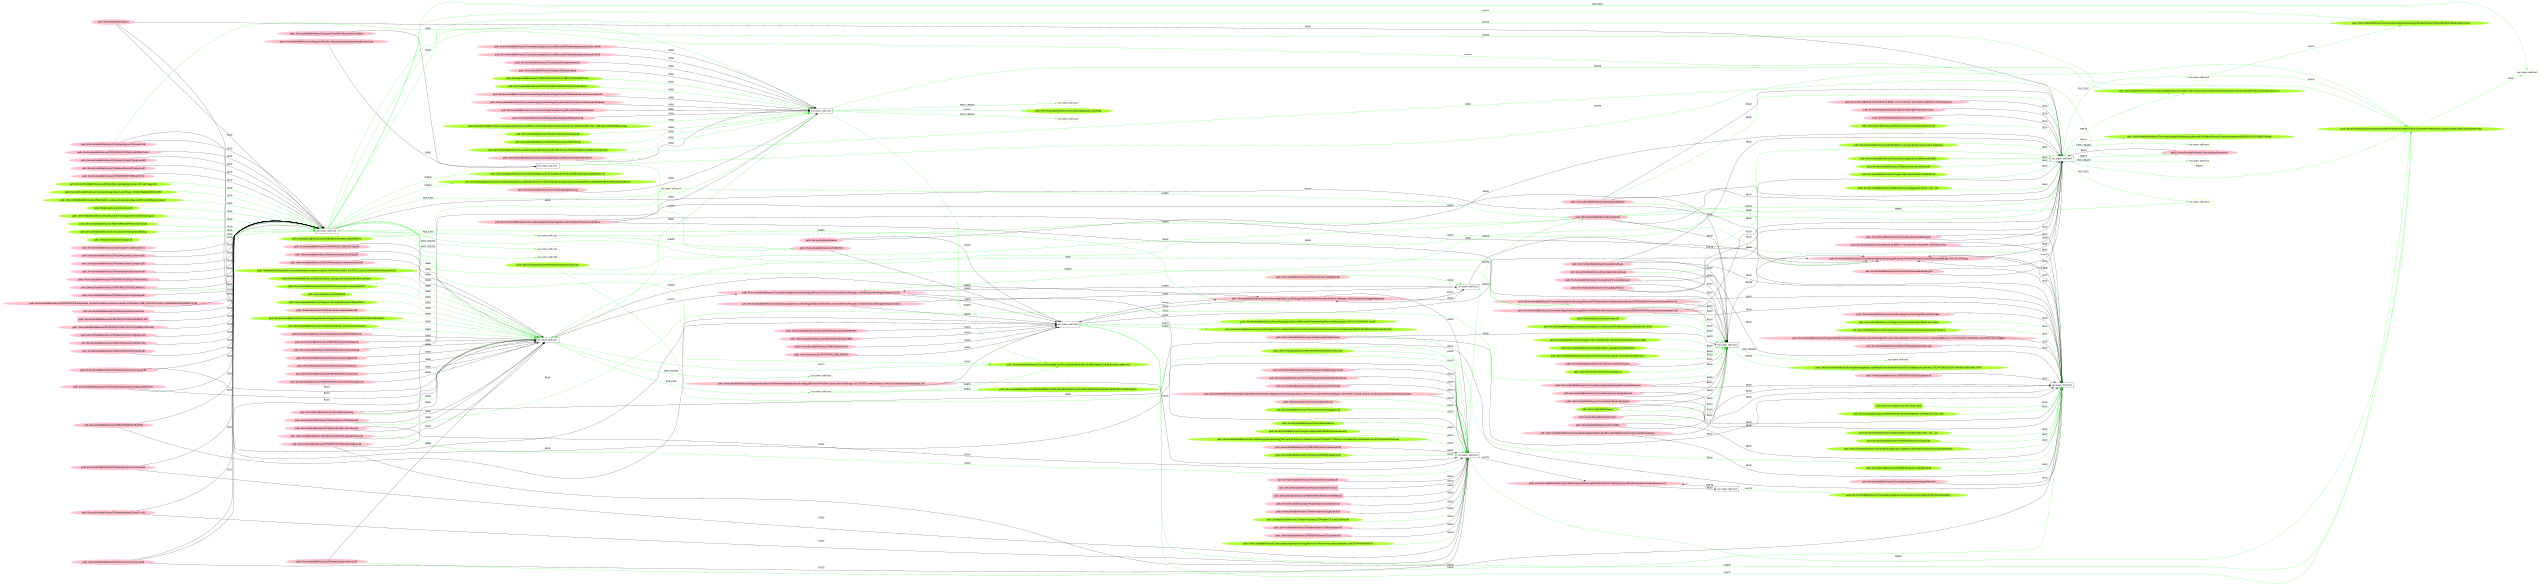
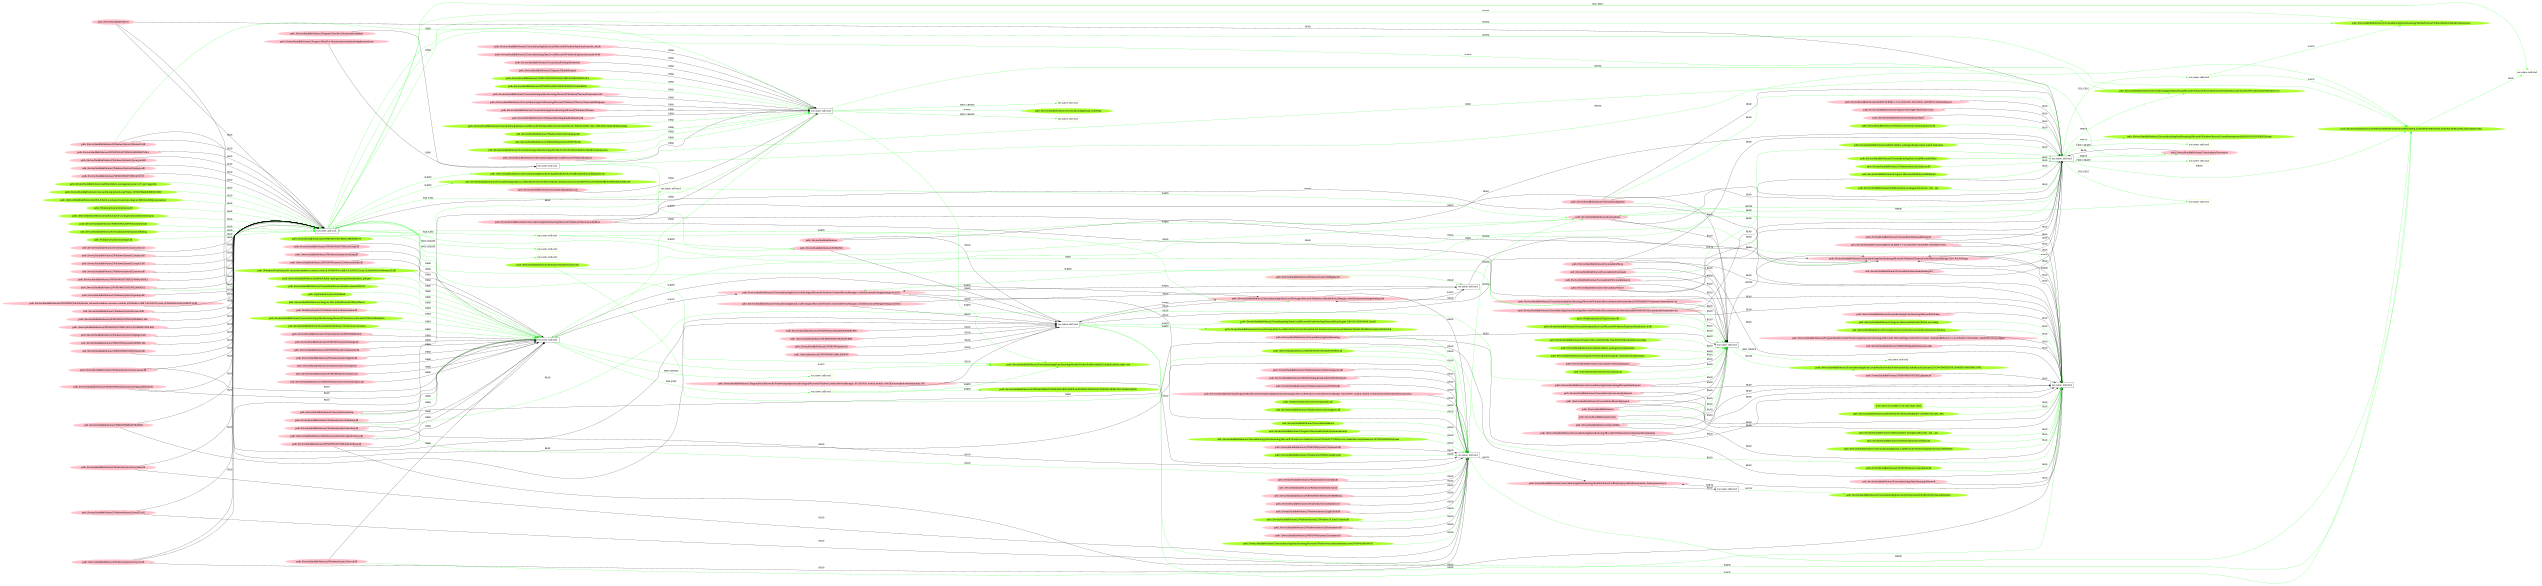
node "path: /Device/HarddiskVolume2/WINDOWS/SYSTEM32/MSIMG32.DLL": shape box -> ellipse
node "path: /Windows/System32/CoreUIComponents.dll": fillcolor pink -> greenyellow
node "path: /Device/HarddiskVolume2": fillcolor greenyellow -> pink
node "path: /Device/HarddiskVolume2/Users": shape ellipse -> box
node "path: /Device/HarddiskVolume2/WINDOWS/SYSTEM32/WINRNR.DLL": shape box -> ellipse
